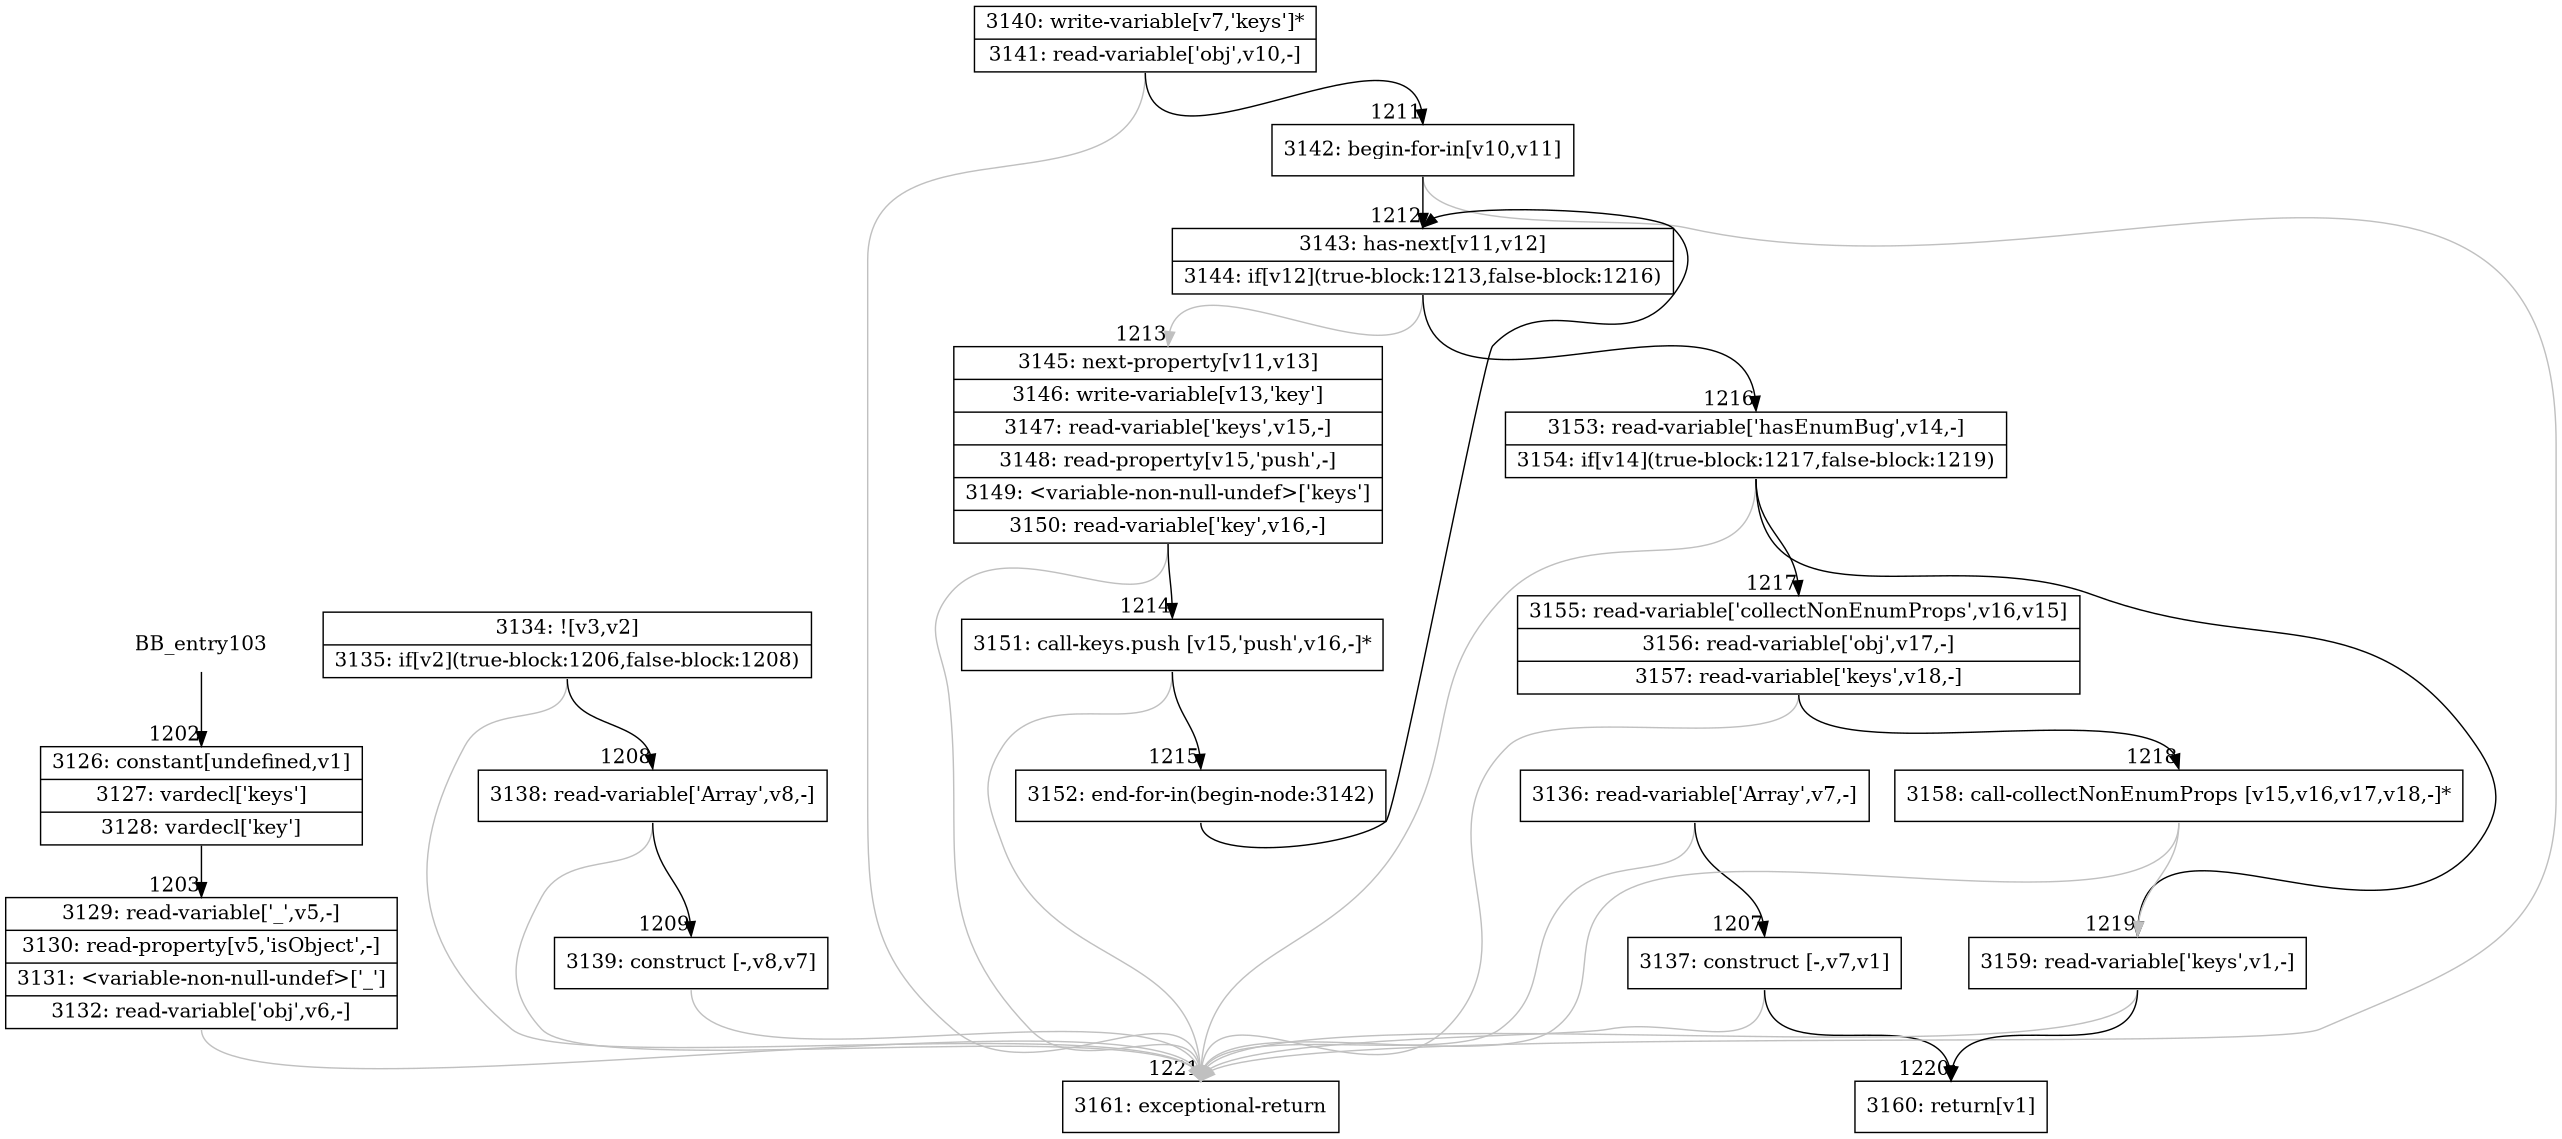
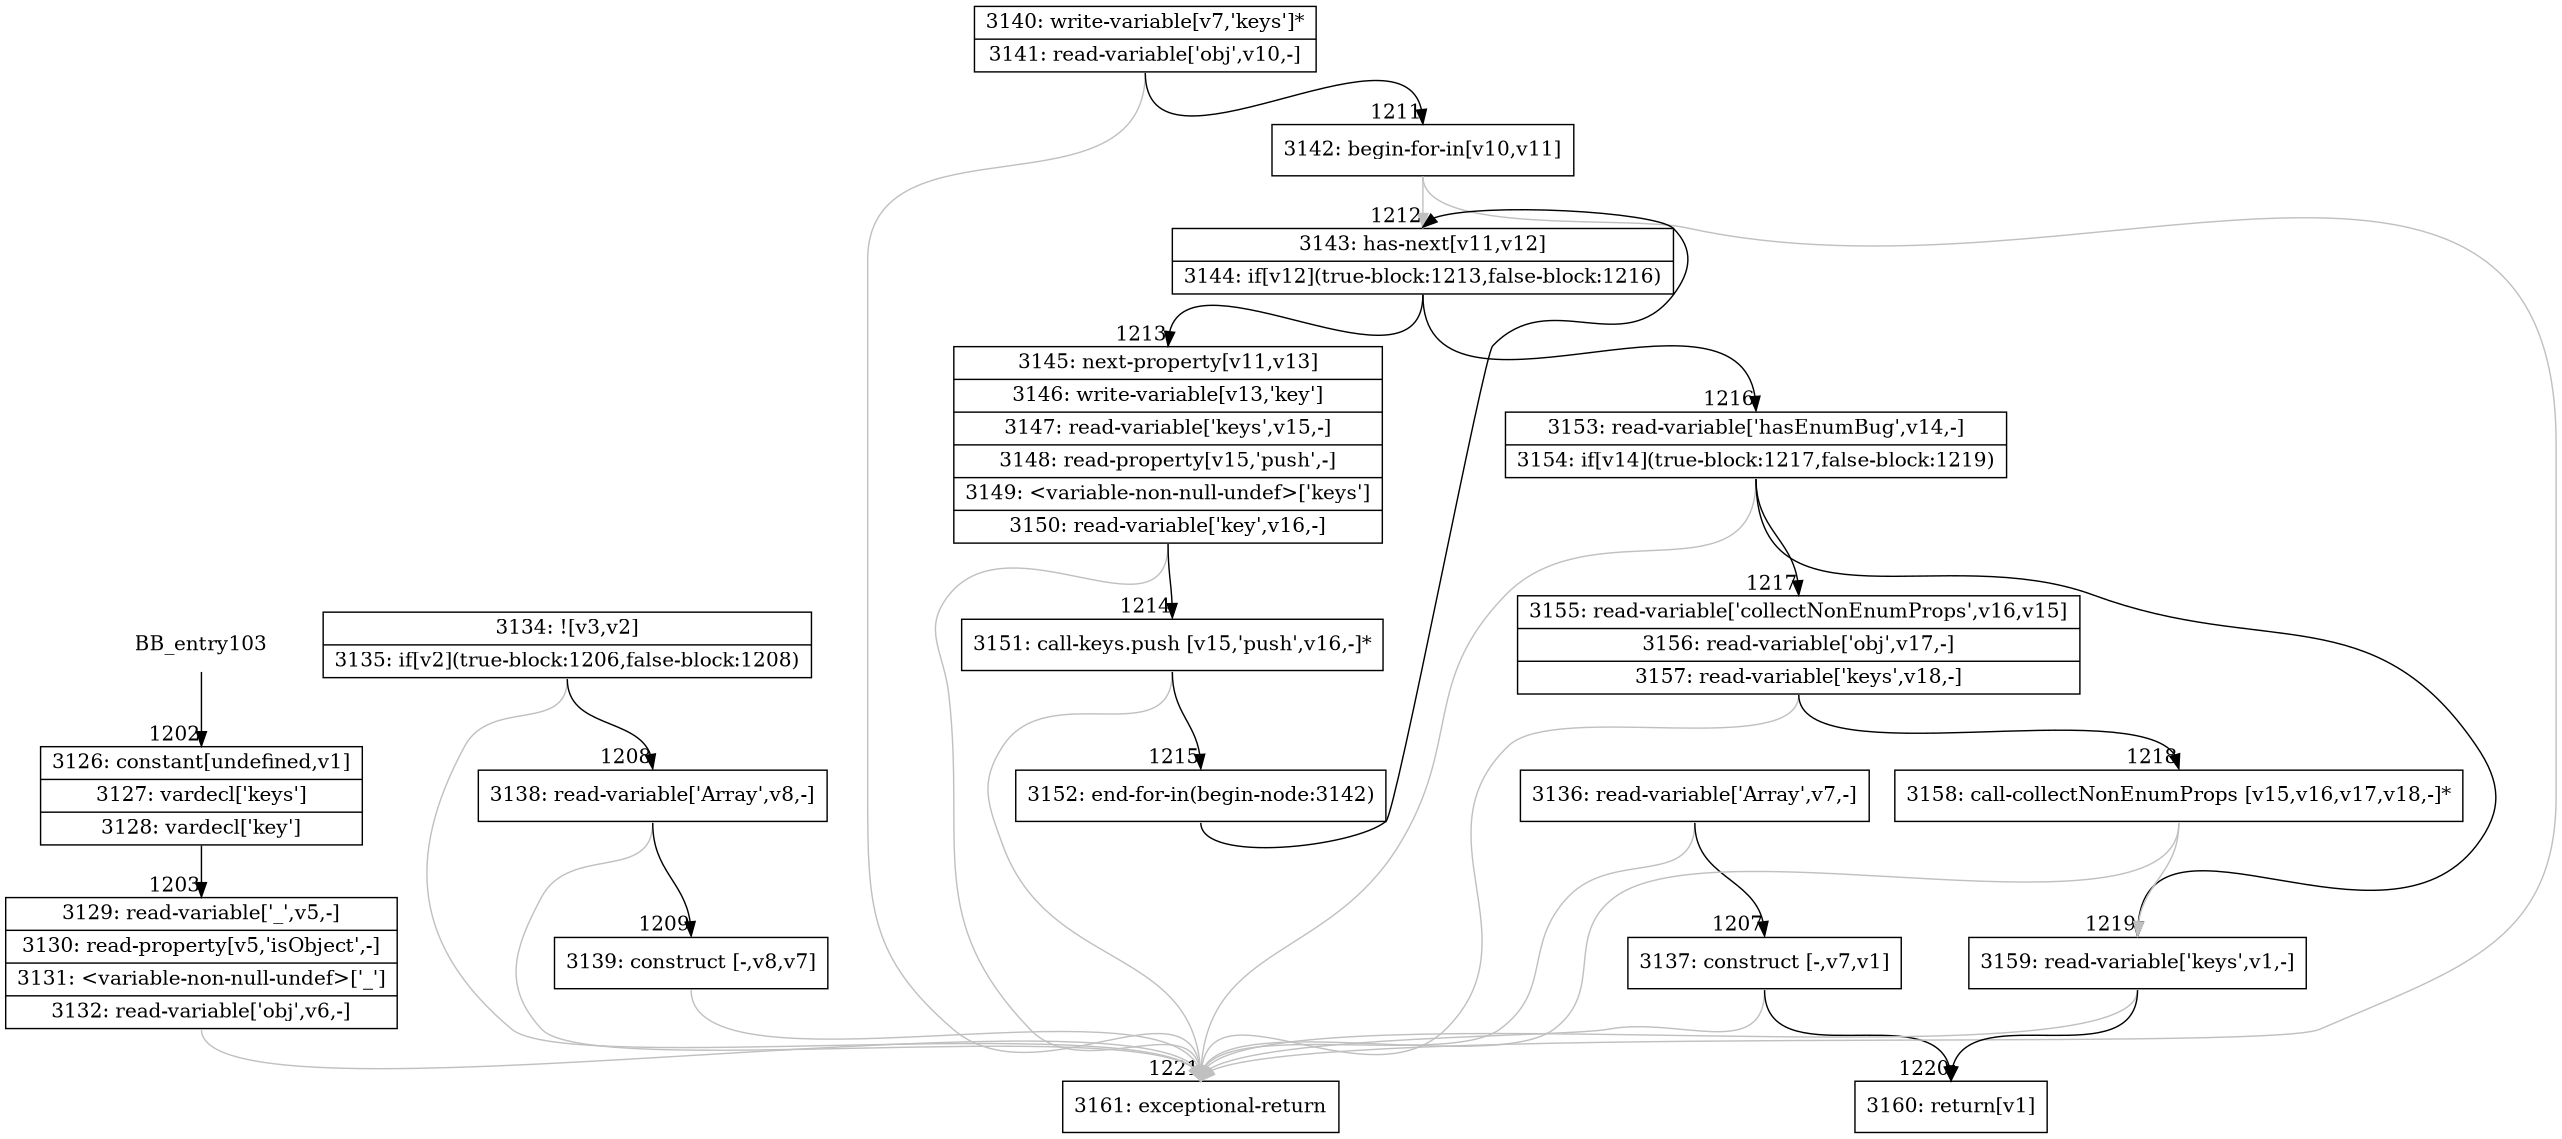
edge "3142: begin-for-in[v10,v11]" -> "3143: has-next[v11,v12]": color black -> gray
edge "3143: has-next[v11,v12]" -> "3145: next-property[v11,v13]": color gray -> black
